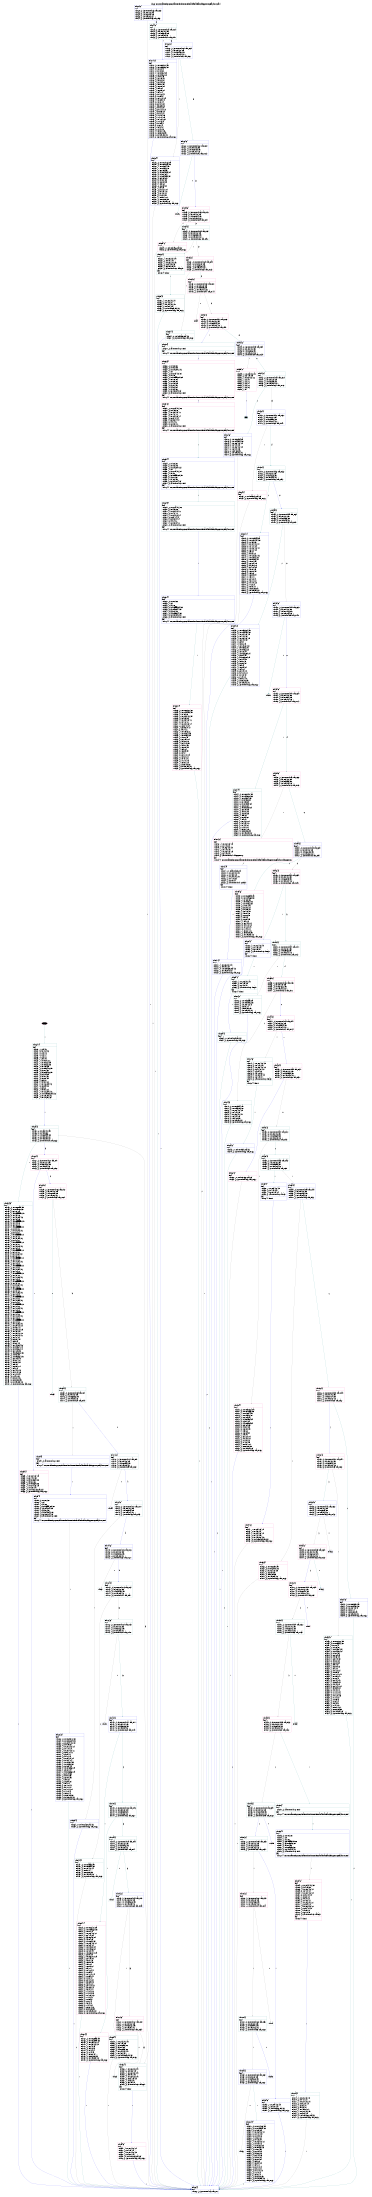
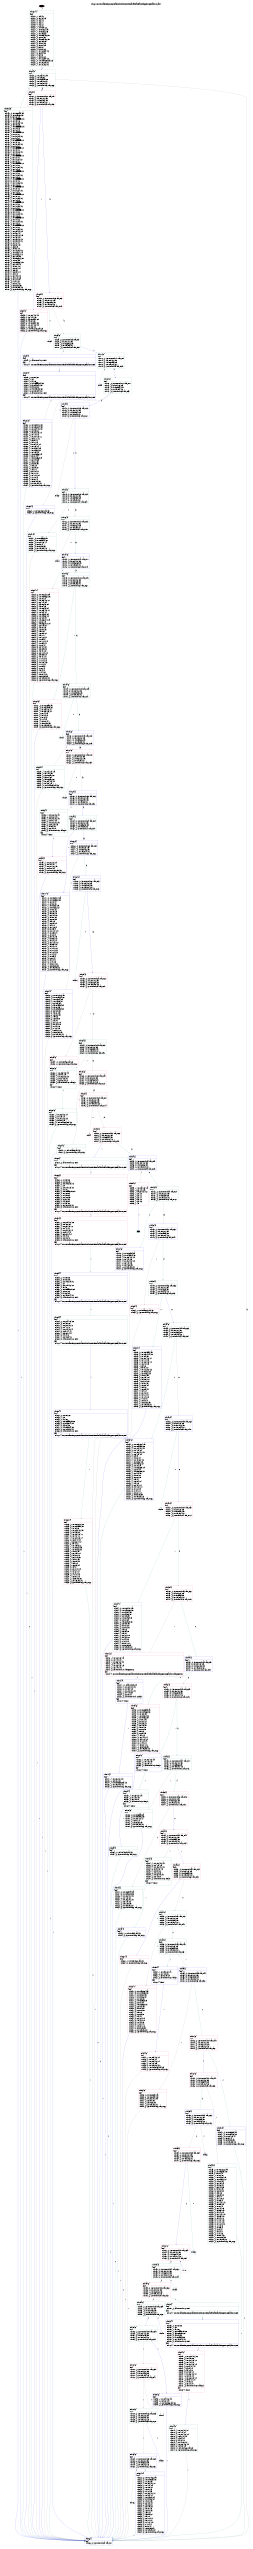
edge "0x401812 [28]" -> "0x401f83 [42]": now "0x401812 [28]" -> "0x40182e [28]"
